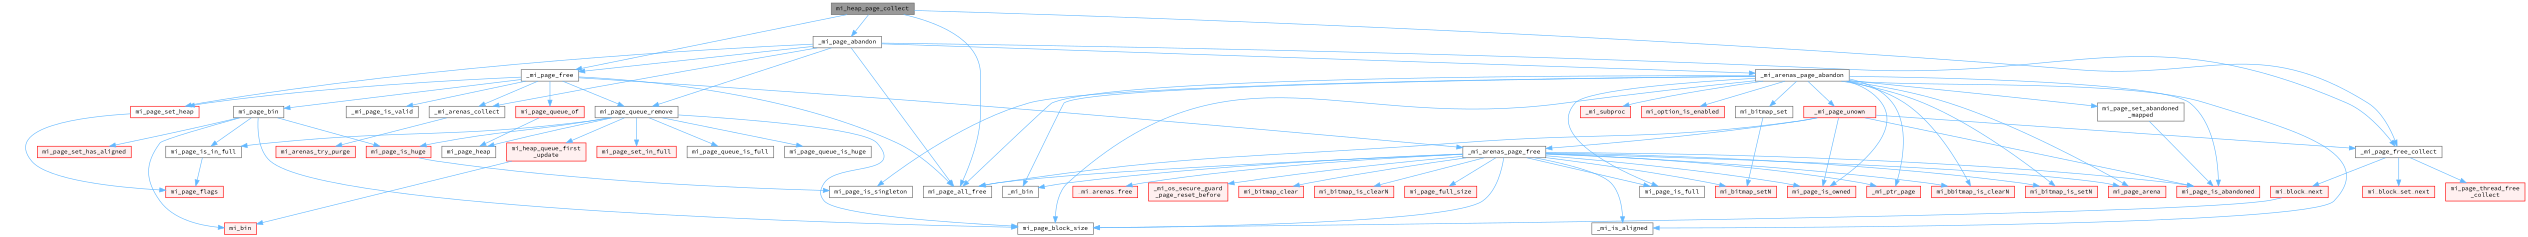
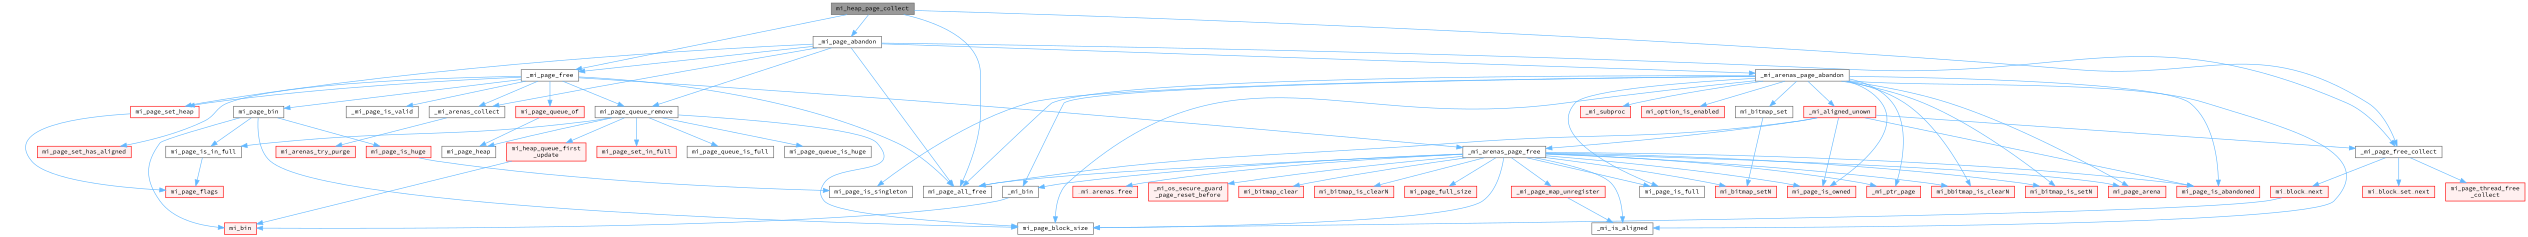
node "_mi_page_unown": label "_mi_page_unown" -> "_mi_aligned_unown"
node "mi_page_set_abandoned _mapped": removed
edge "mi_page_bin" -> "mi_page_set_has_aligned": now "_mi_page_free" -> "mi_page_set_has_aligned"
edge "mi_page_queue_remove" -> "mi_page_is_huge": removed
node "_mi_page_map_unregister": added
edge "_mi_bin" -> "mi_bin": added
